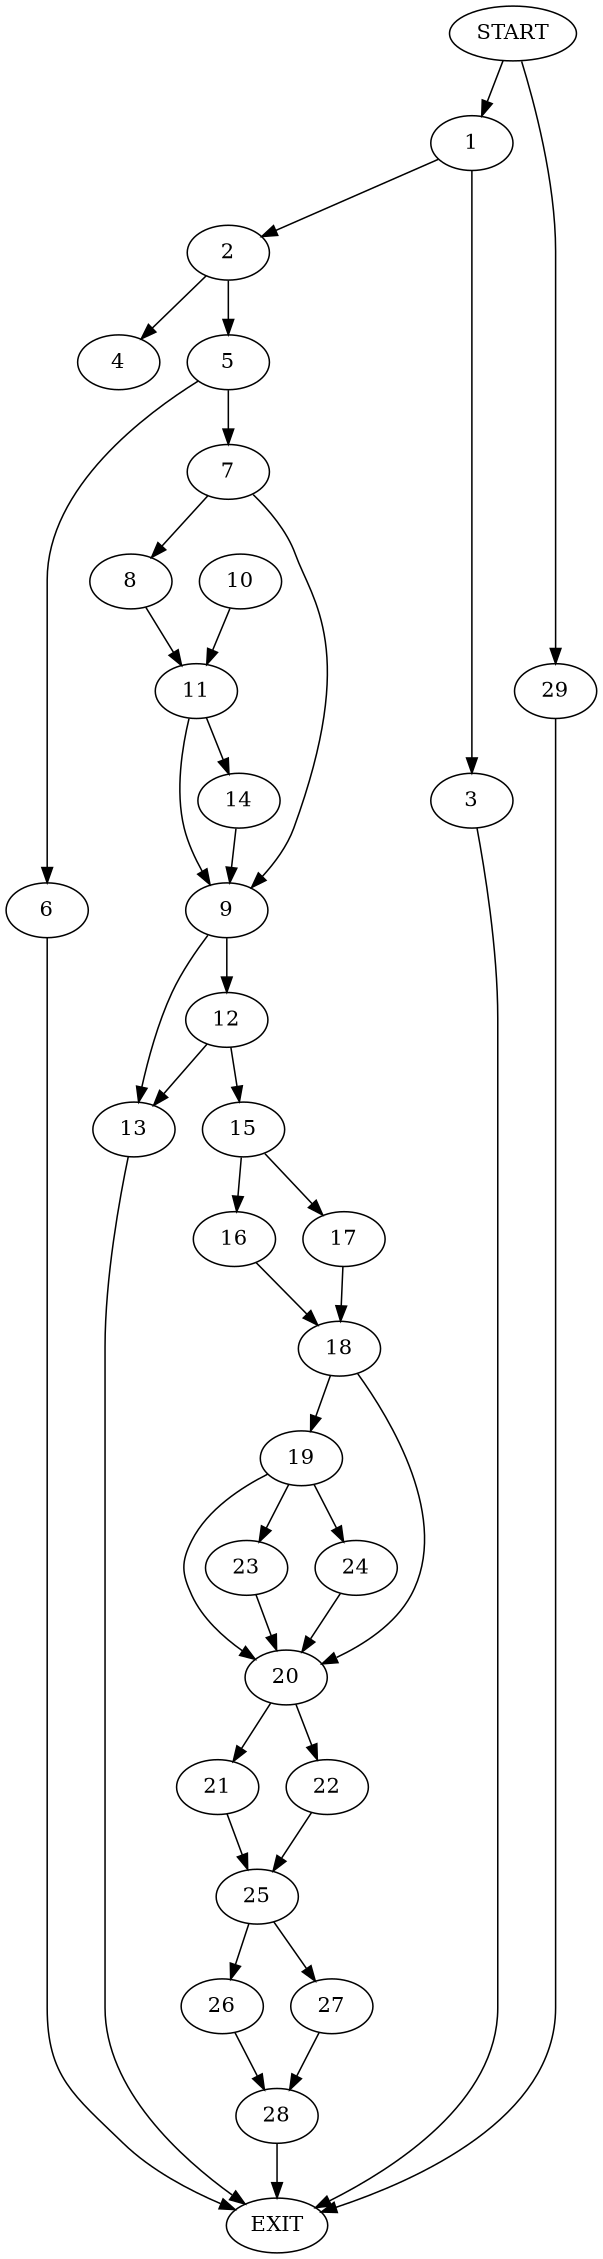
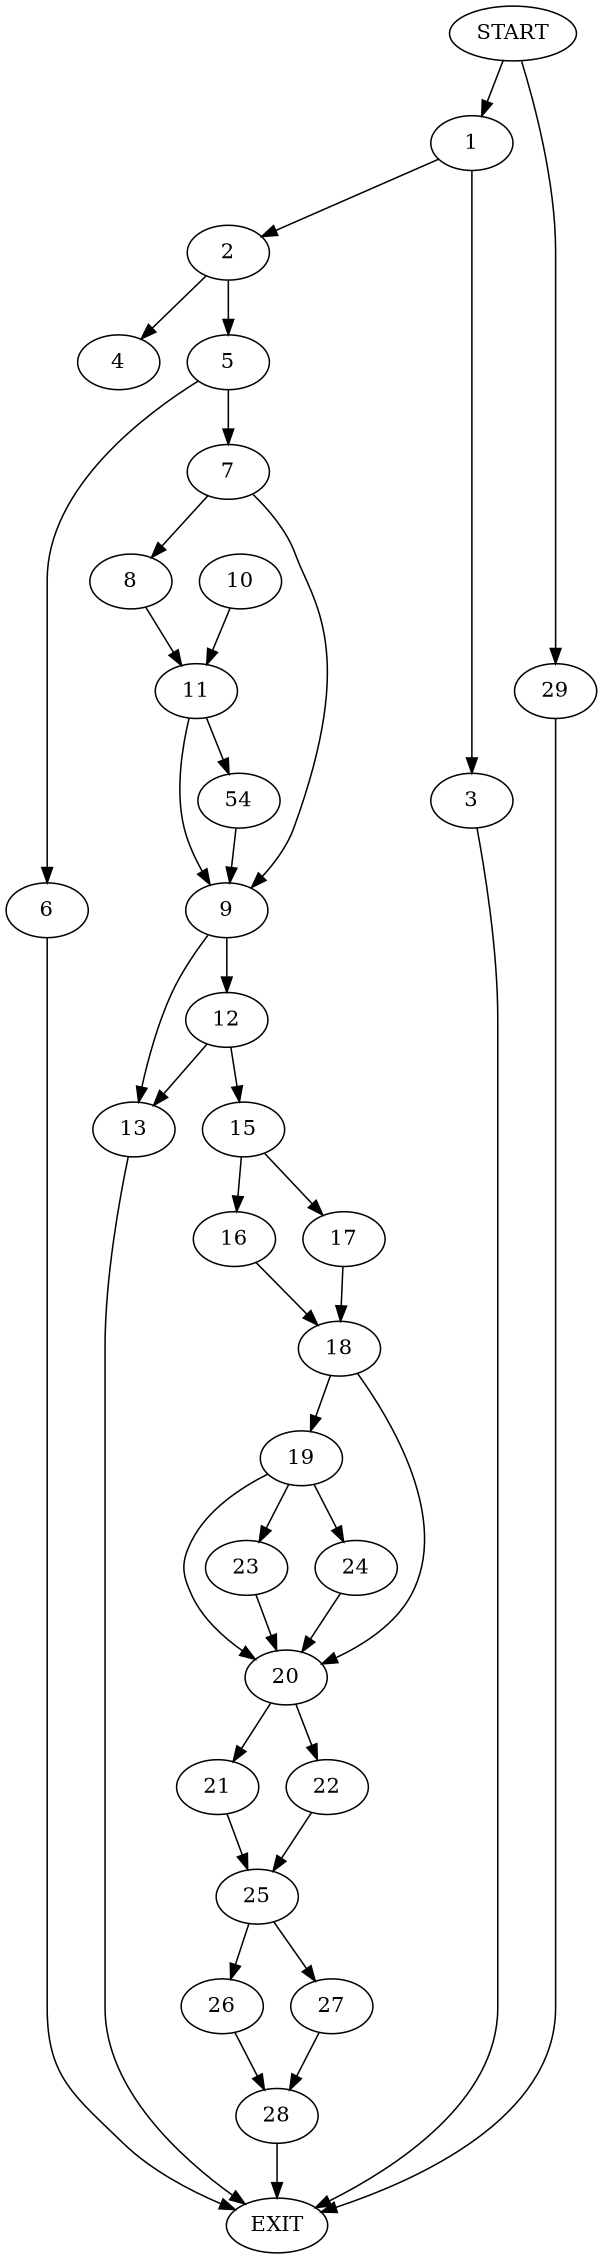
node "14": label "14" -> "54"
